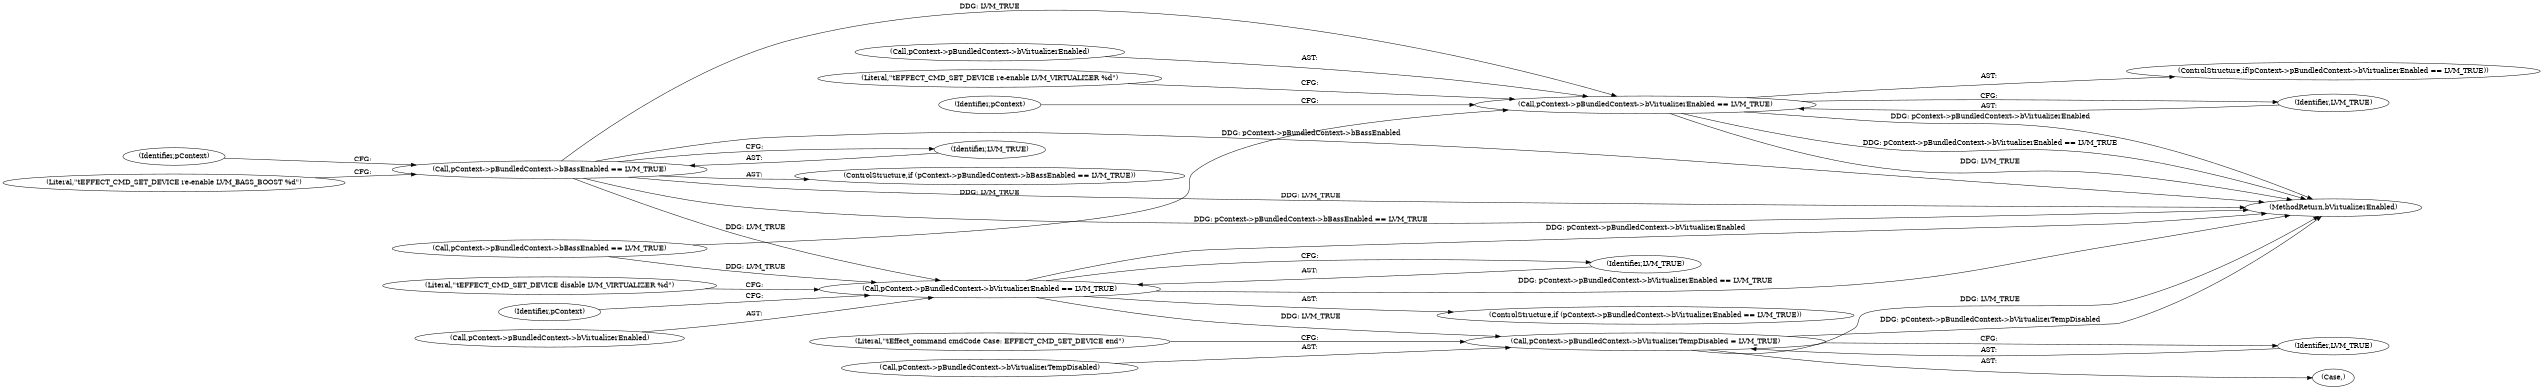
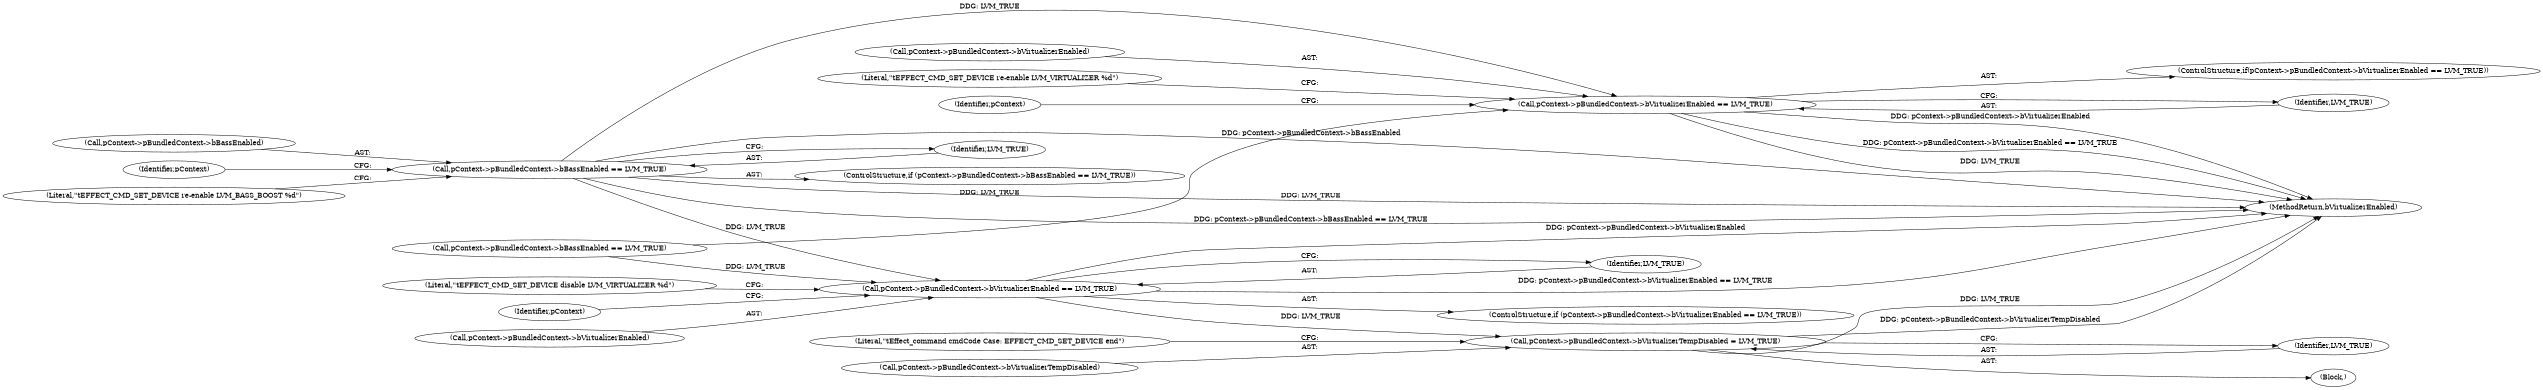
node "(Call,pContext->pBundledContext->bBassEnabled)": added
node "(Case,)": label "(Case,)" -> "(Block,)"
